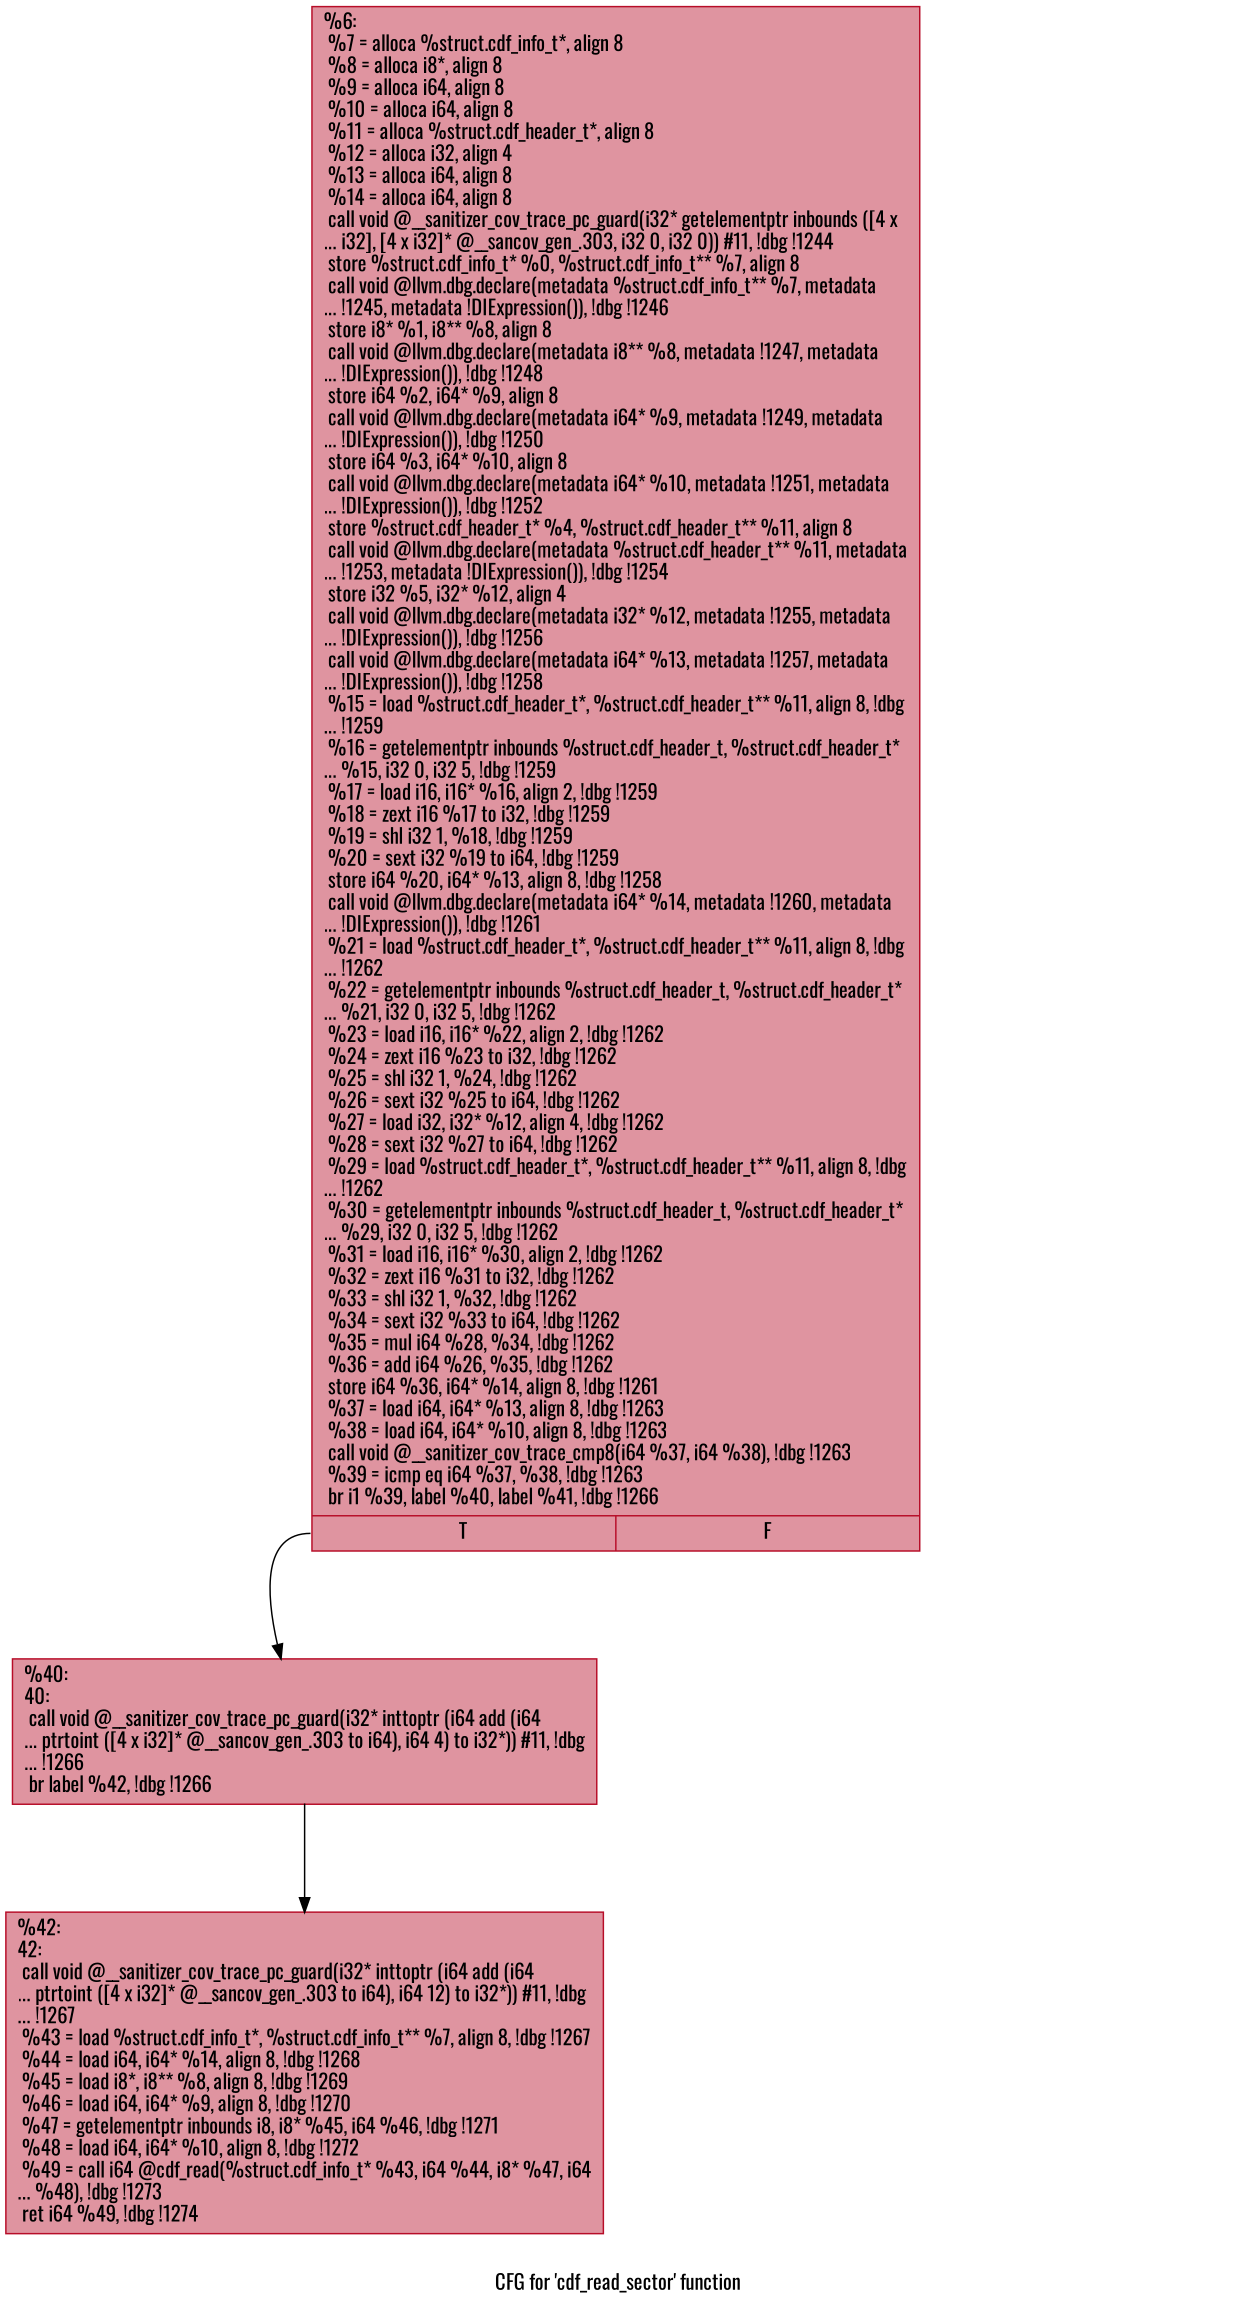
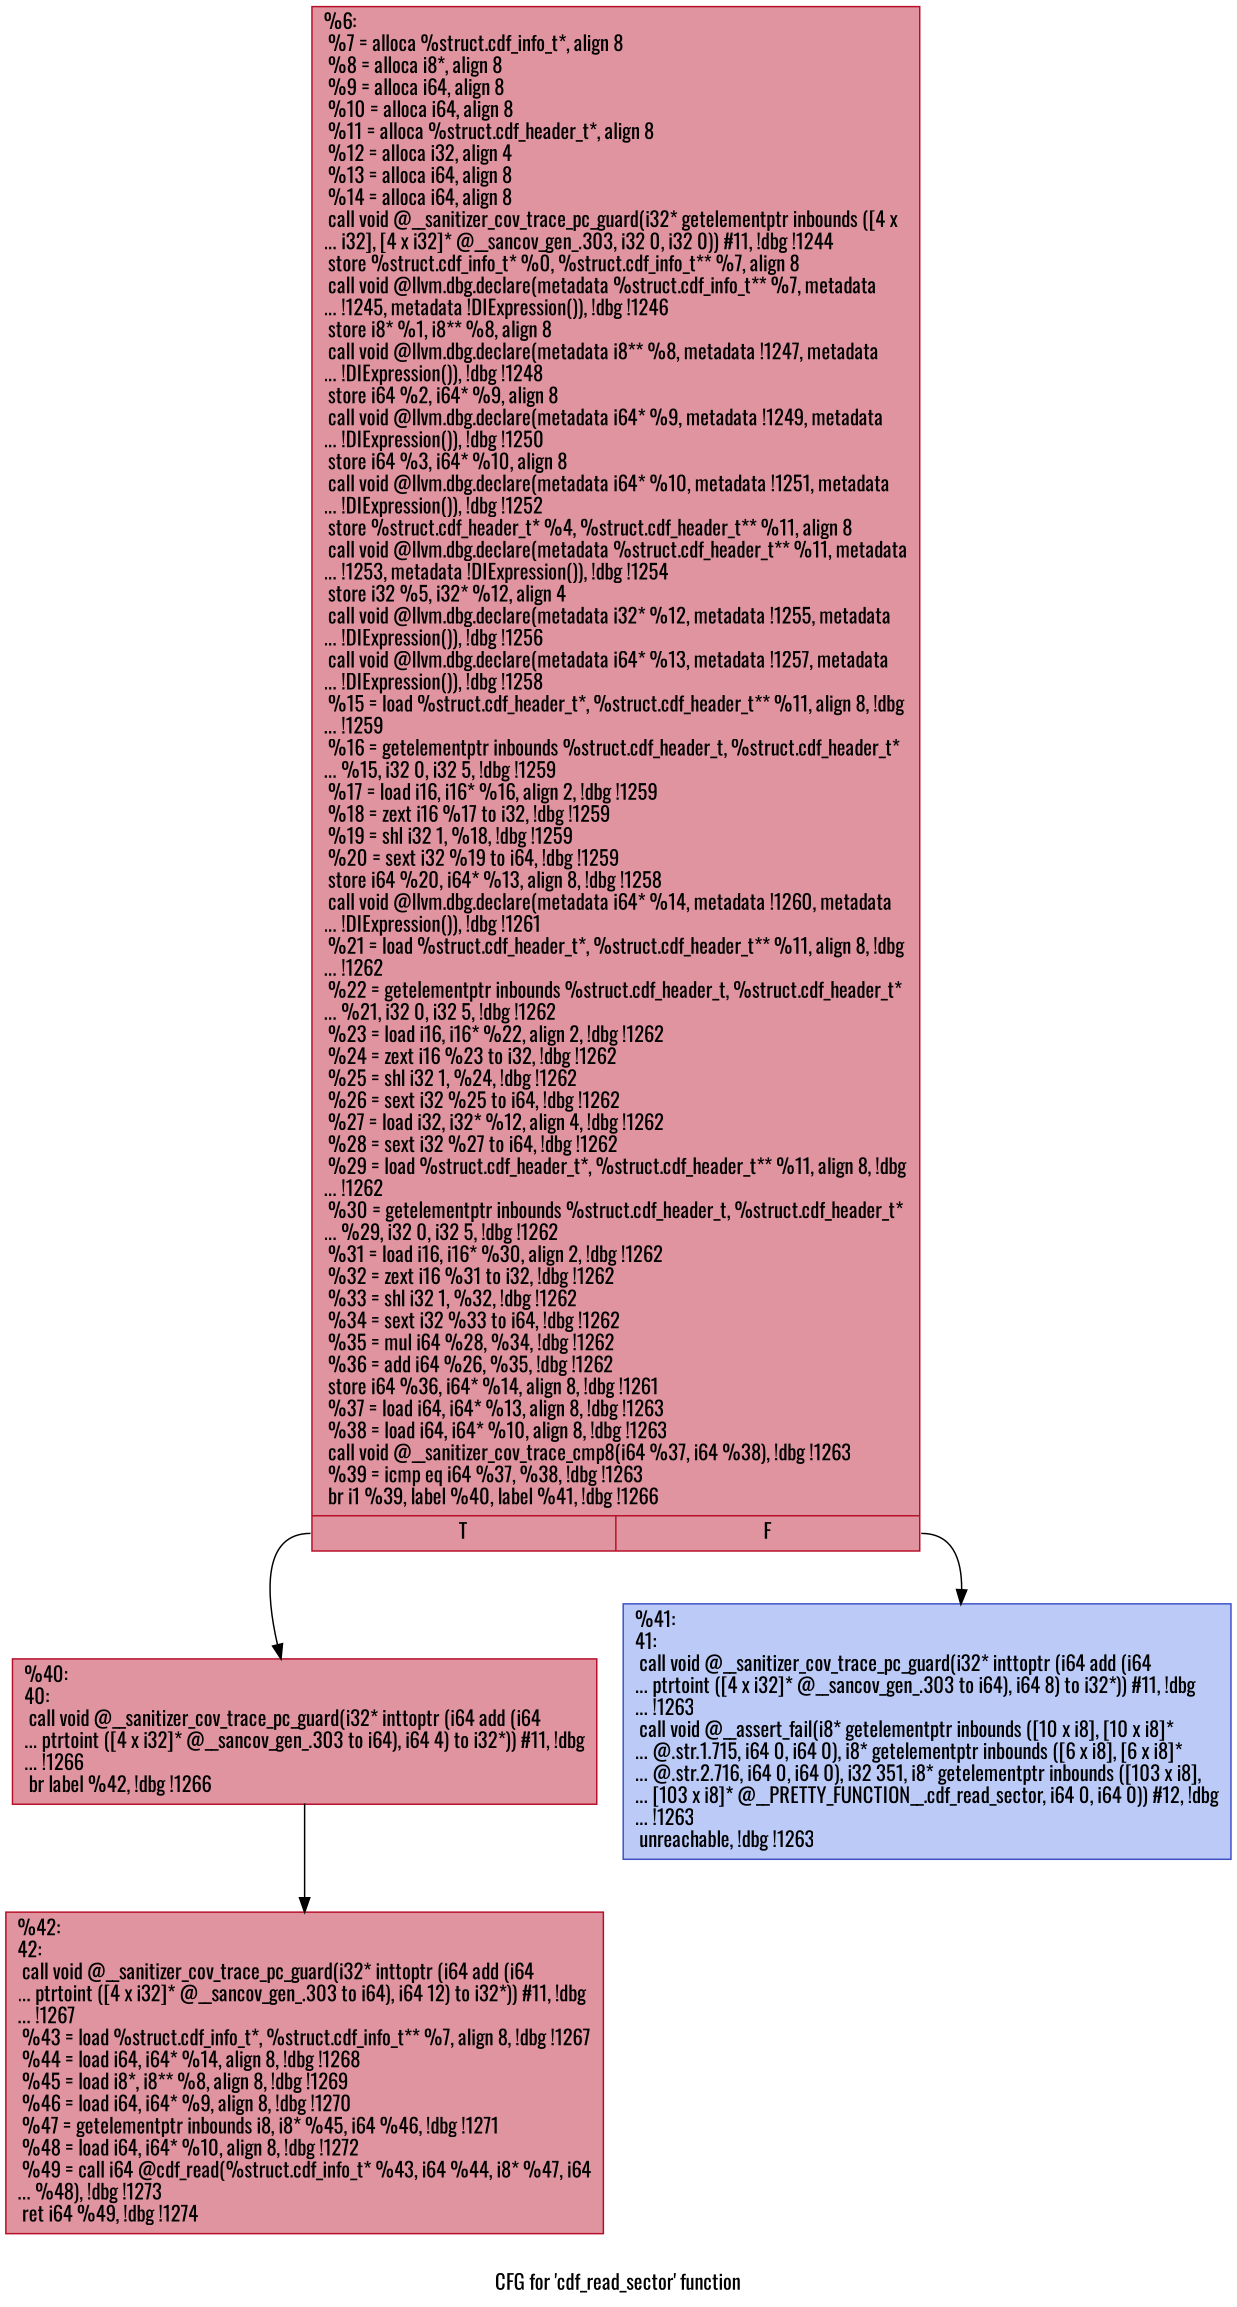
node "%41:": added
